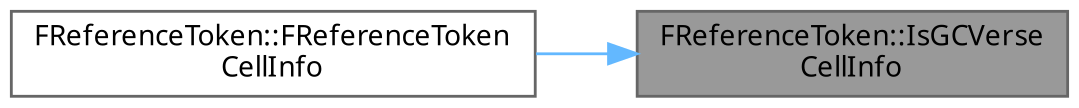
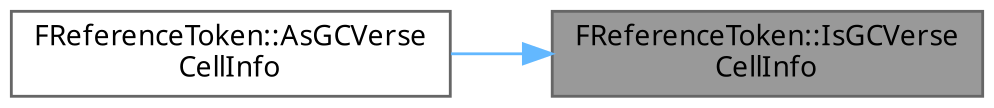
node "FReferenceToken::FReferenceToken CellInfo": label "FReferenceToken::FReferenceToken CellInfo" -> "FReferenceToken::AsGCVerse CellInfo"
